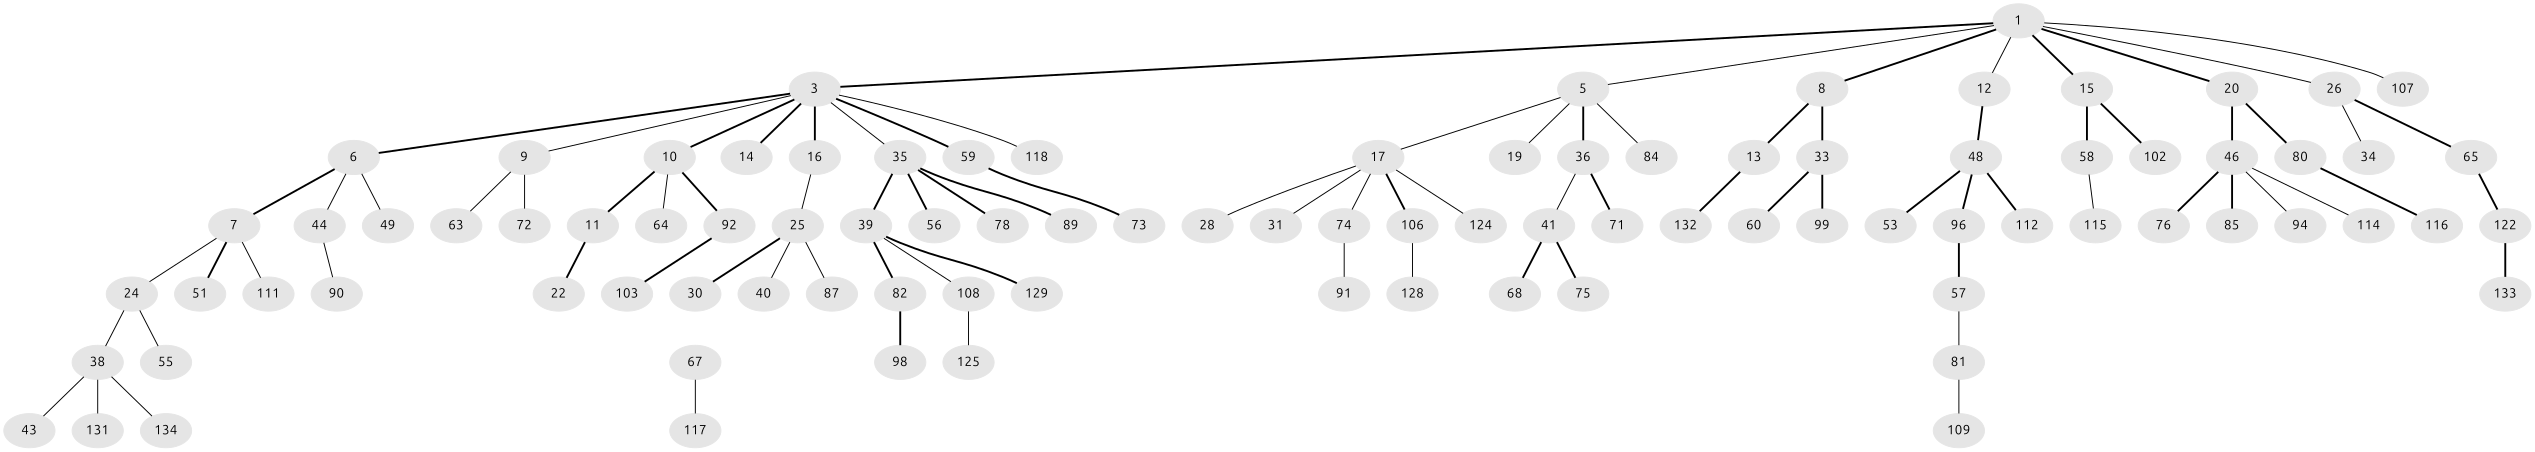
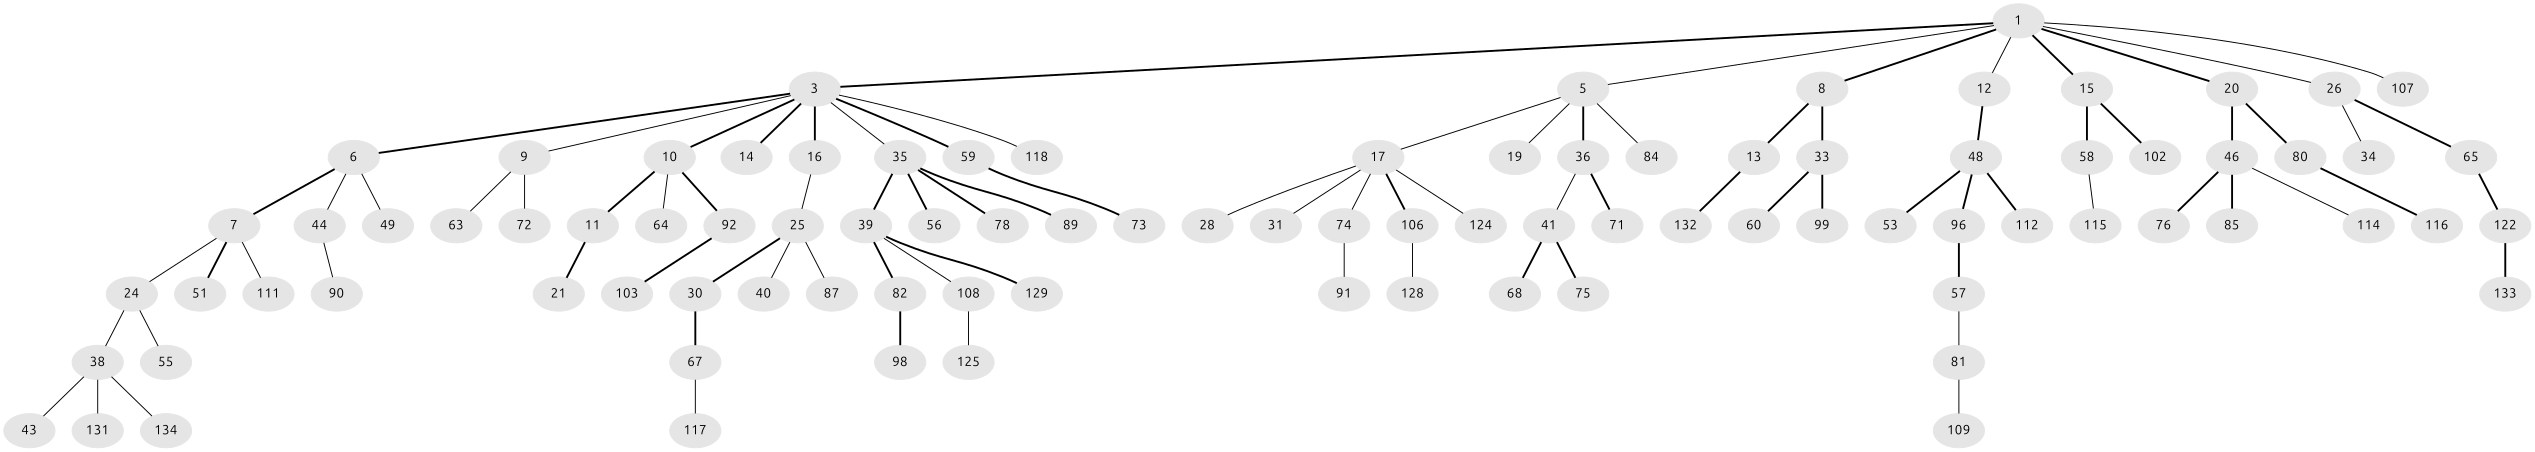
node "94": removed
node "22": label "22" -> "21"
edge "30" -- "67": added
